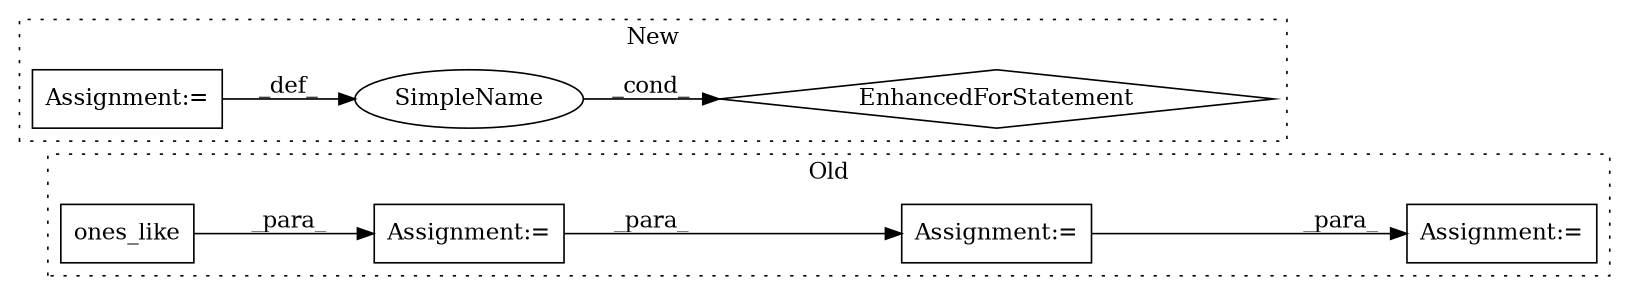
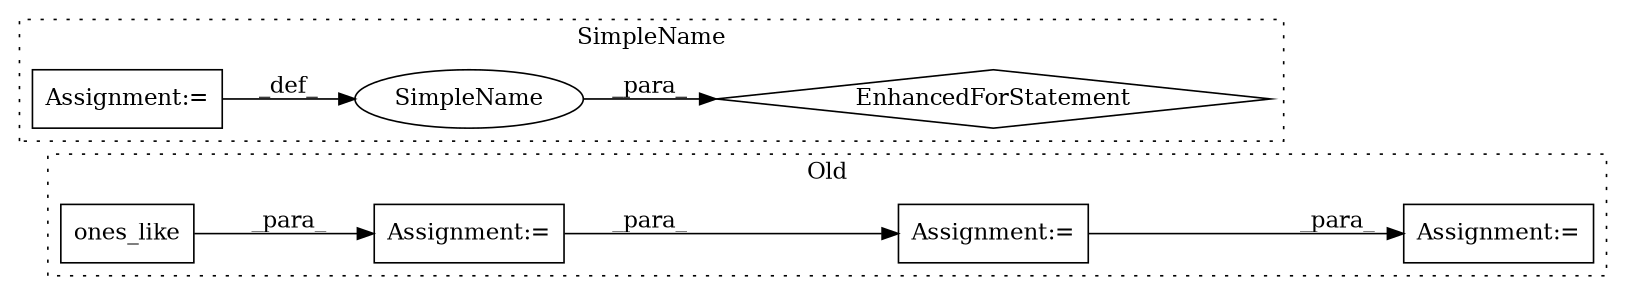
cluster "New": label "New" -> "SimpleName"
edge "SimpleName" -> "EnhancedForStatement": label "_cond_" -> "_para_"
